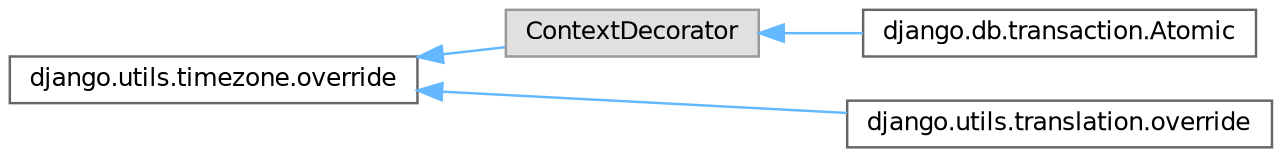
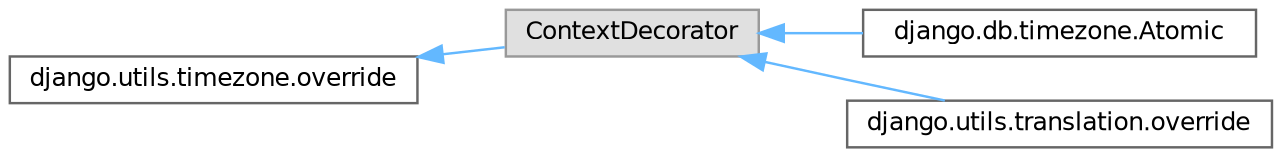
node "django.db.transaction.Atomic": label "django.db.transaction.Atomic" -> "django.db.timezone.Atomic"
edge "django.utils.translation.override" -> "django.utils.timezone.override": now "django.utils.translation.override" -> "ContextDecorator"
